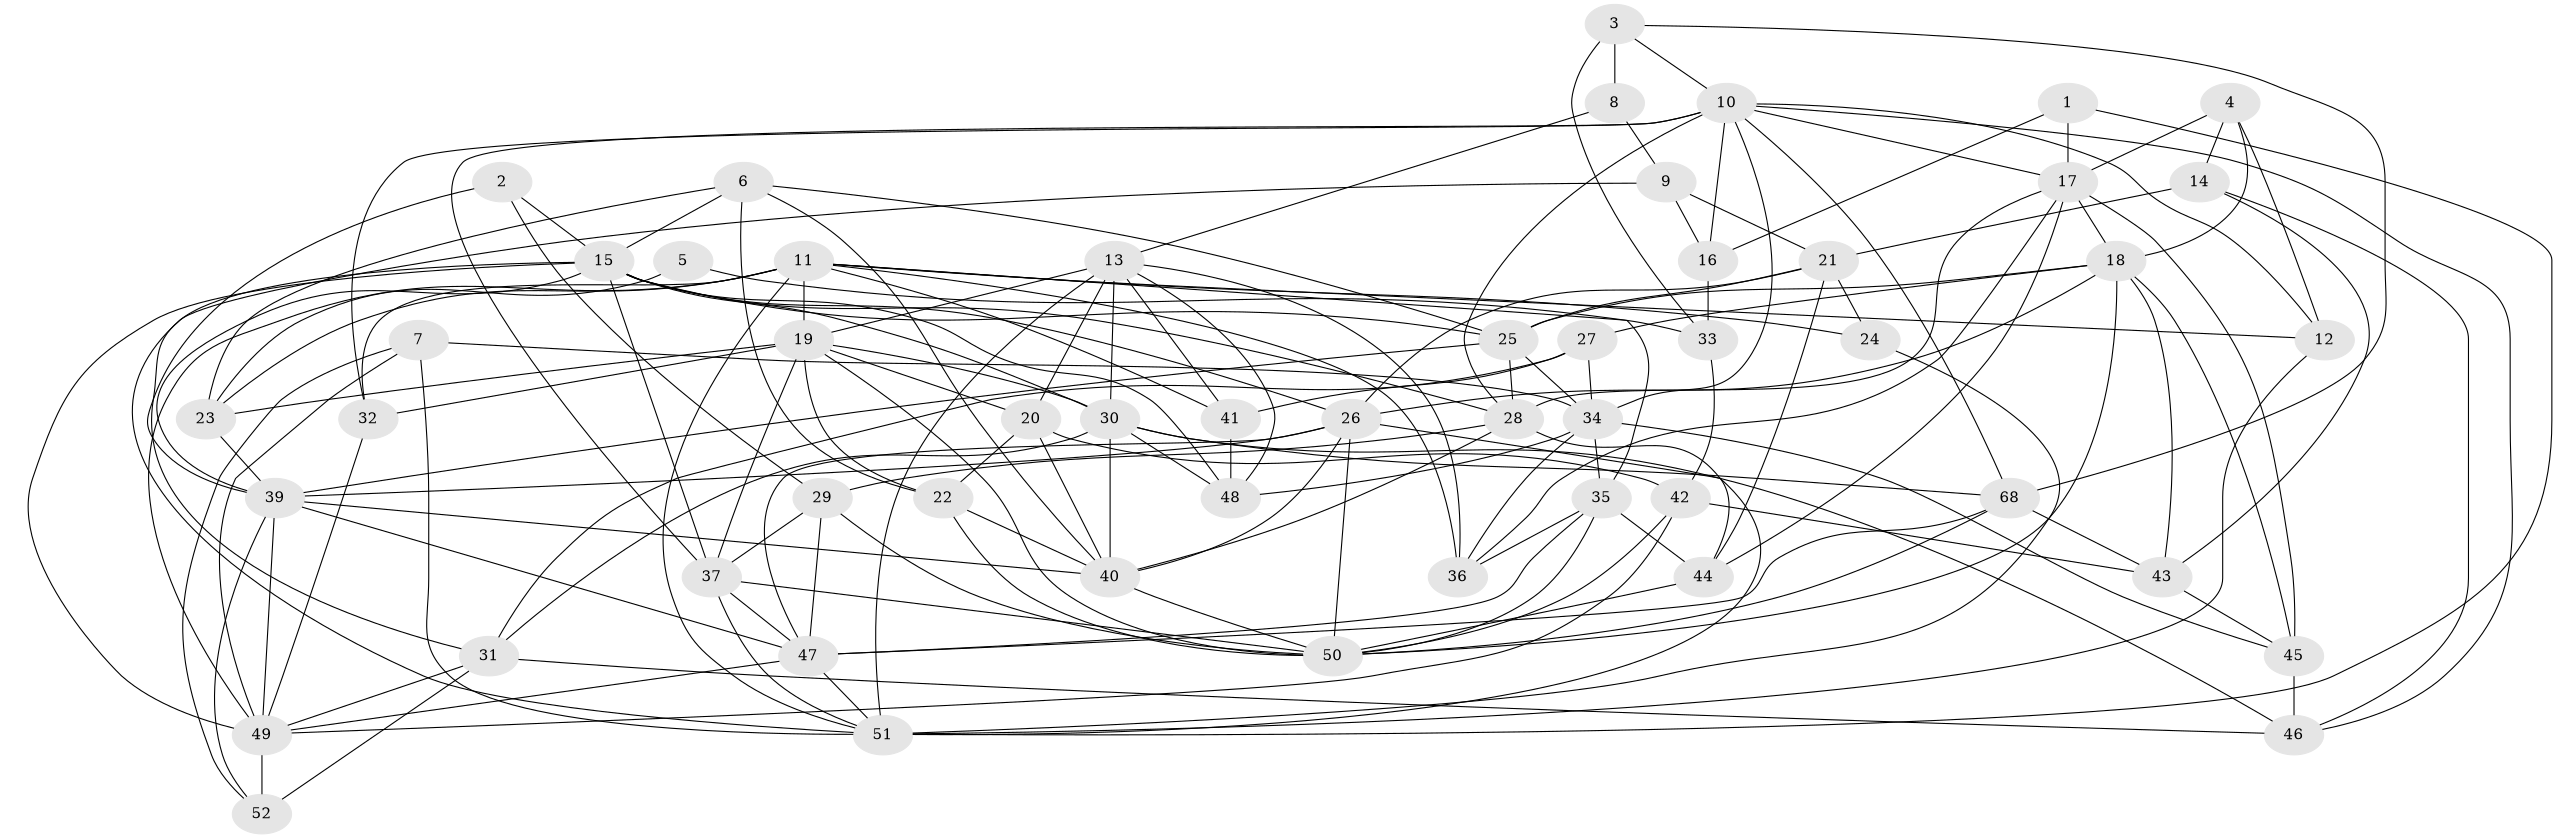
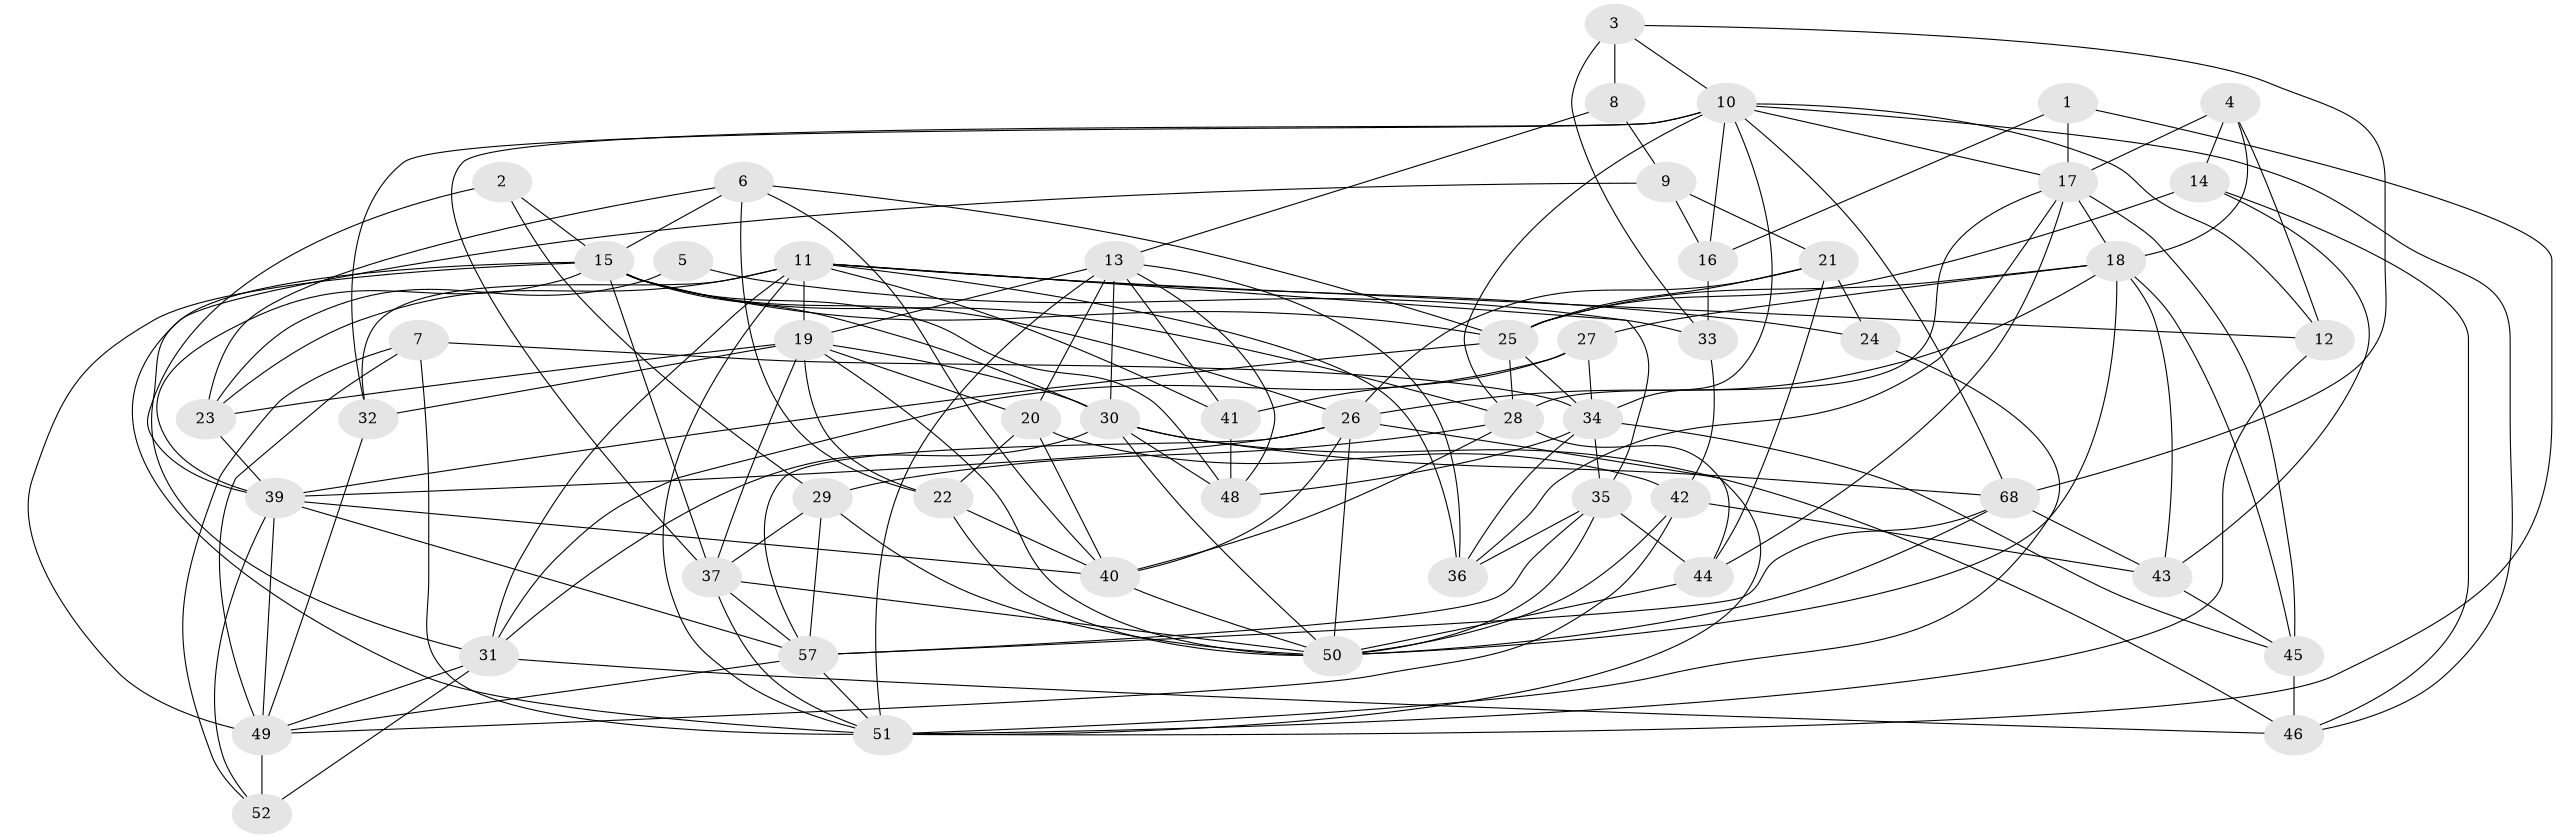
edge "14" -- "21": now "14" -- "25"
edge "11" -- "49": now "11" -- "31"
edge "30" -- "40": now "30" -- "50"
node "47": label "47" -> "57"
